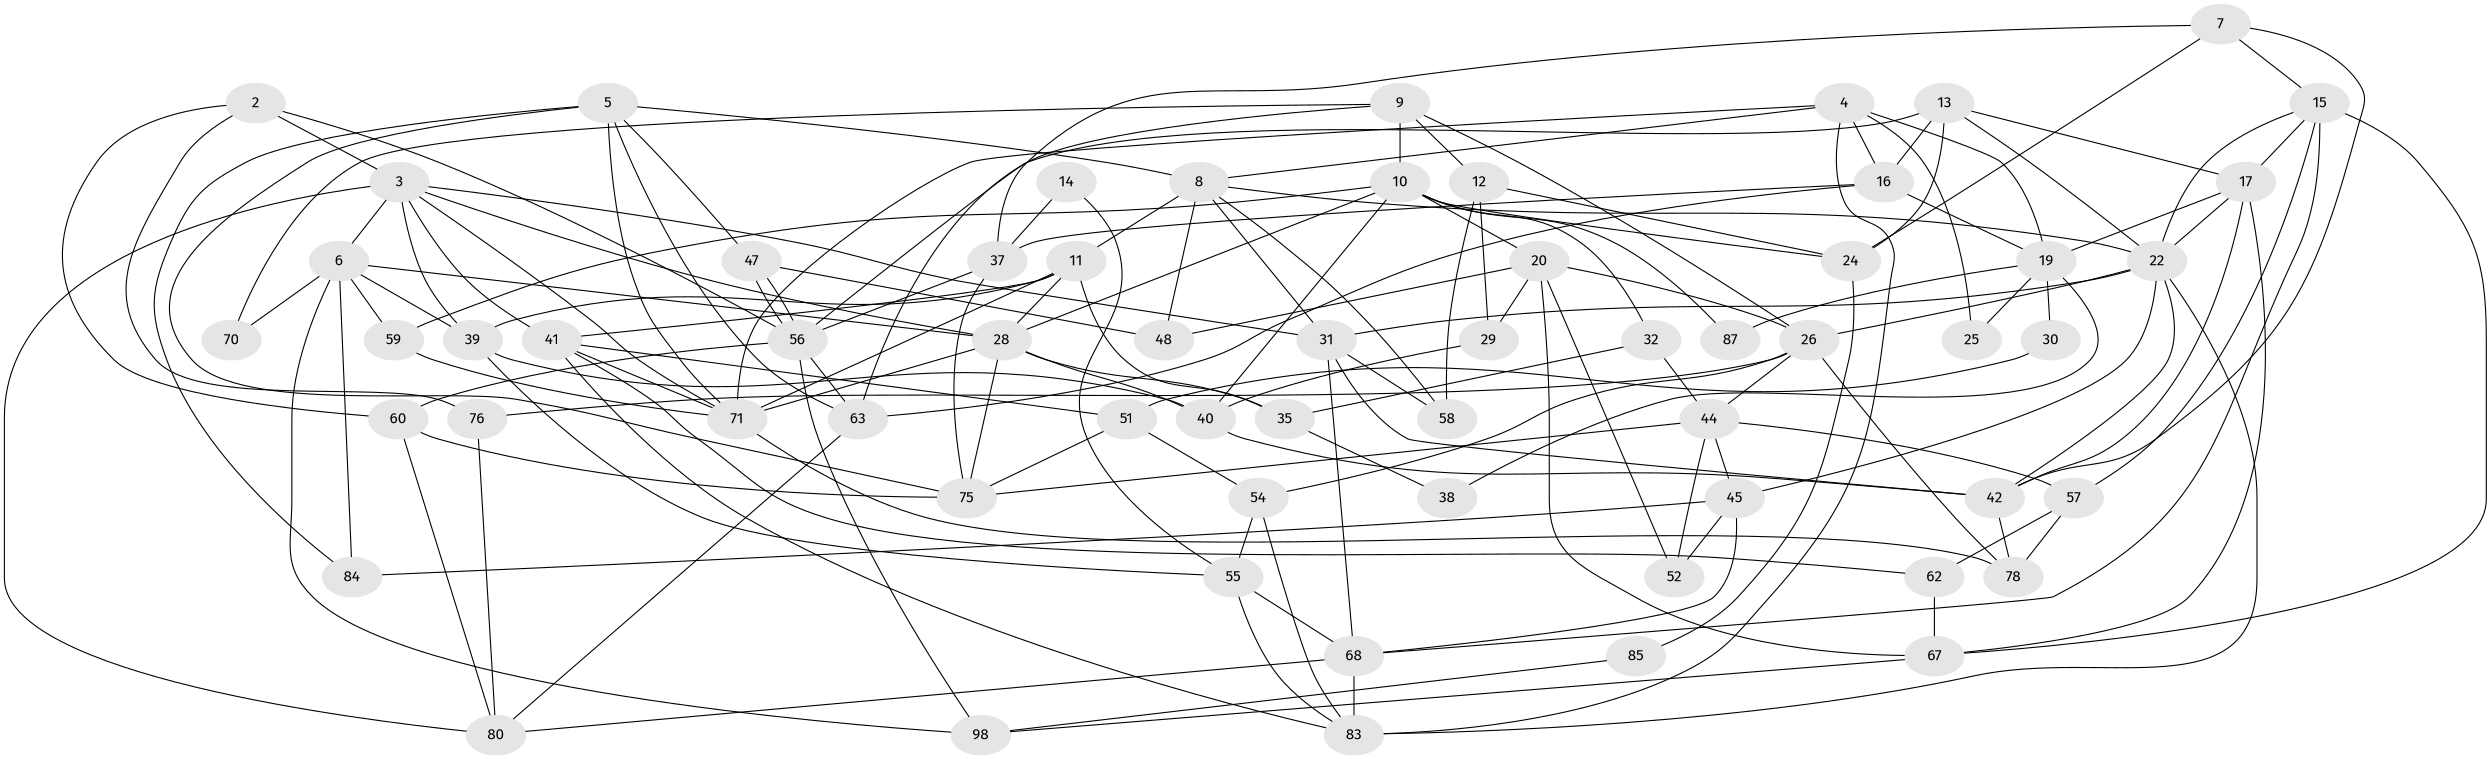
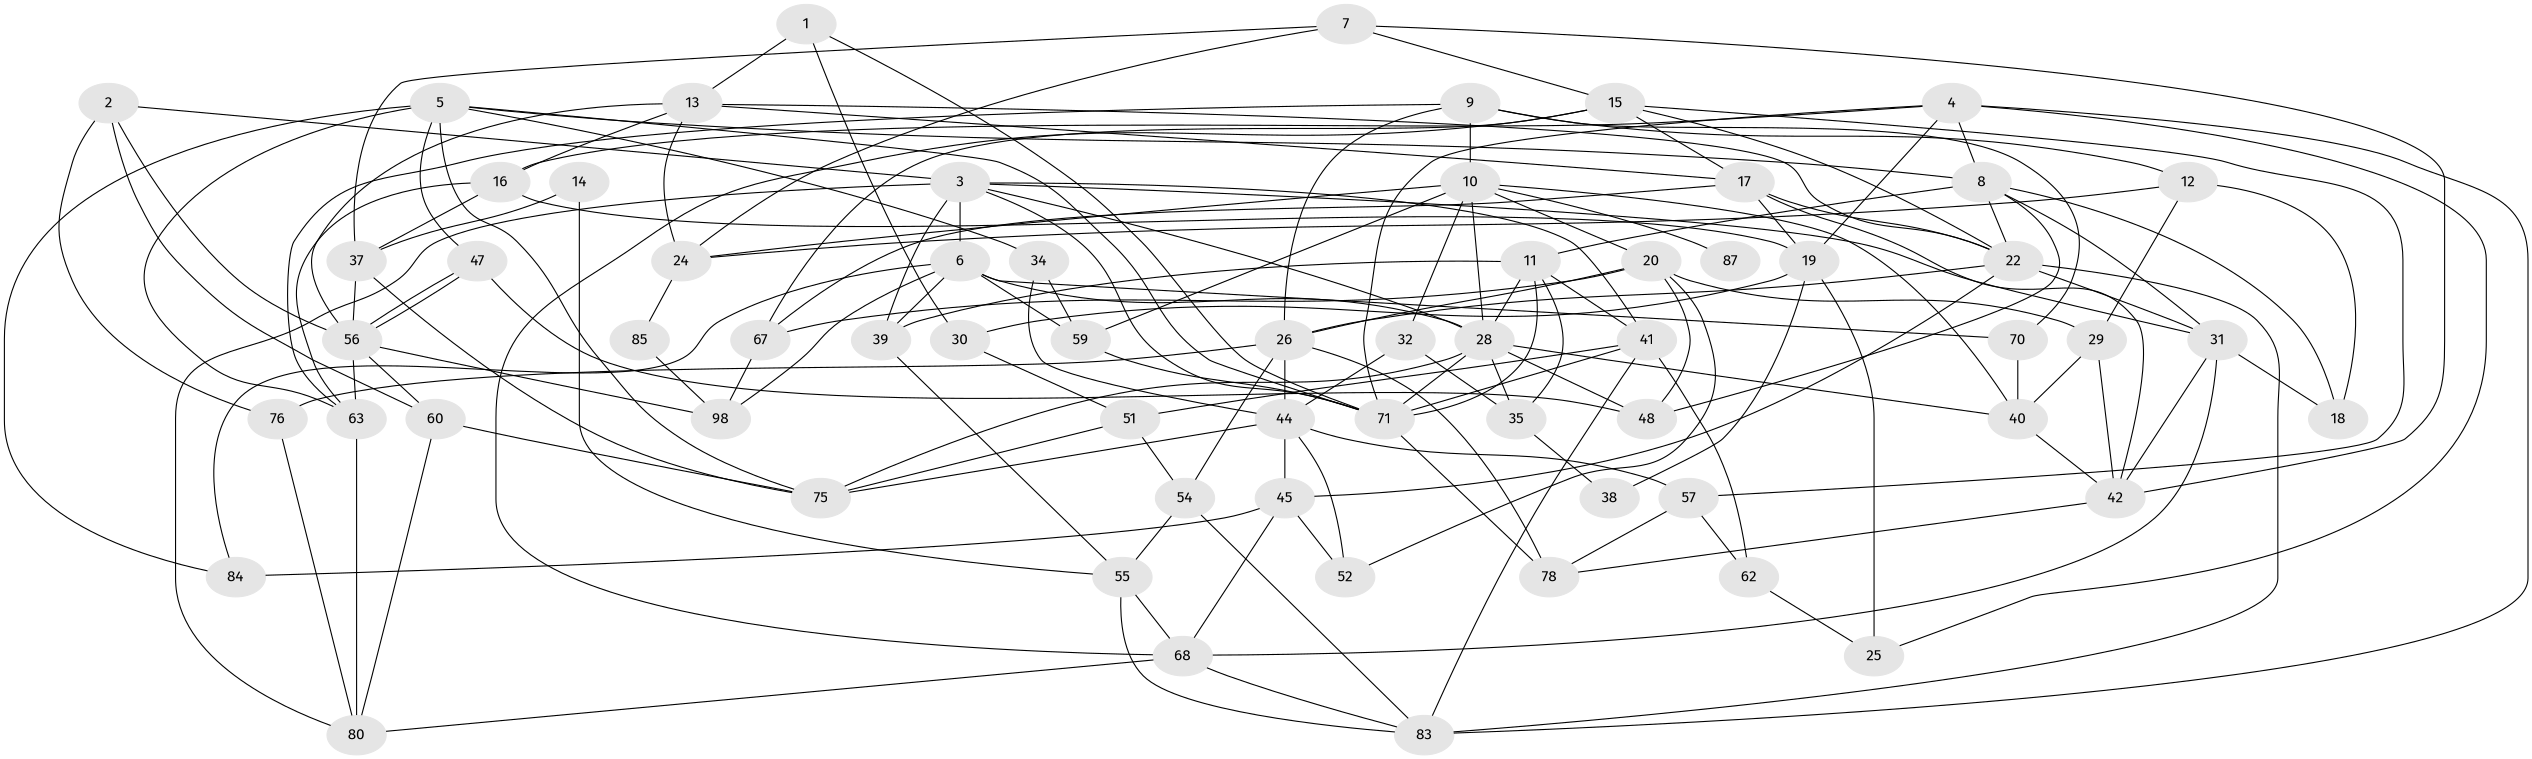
node "1": added
node "34": added
edge "19" -- "87": removed
edge "28" -- "48": added
edge "39" -- "40": now "70" -- "40"
edge "22" -- "42": now "29" -- "42"
node "58": label "58" -> "18"
edge "62" -- "67": now "62" -- "25"
